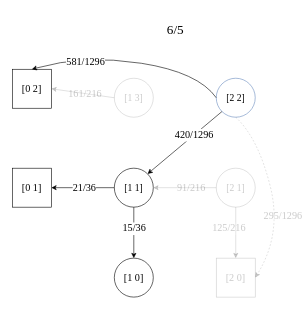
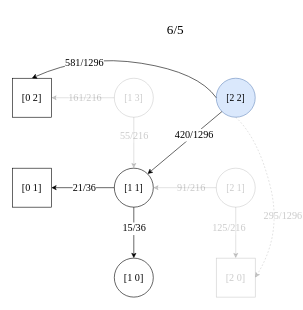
node "[0 2]": moved (32, 89) -> (32, 98)
node "[2 2]": fillcolor #ffffff -> #dae8fc
edge "[1 3]" -> "[1 1]": added, label "55/216"
